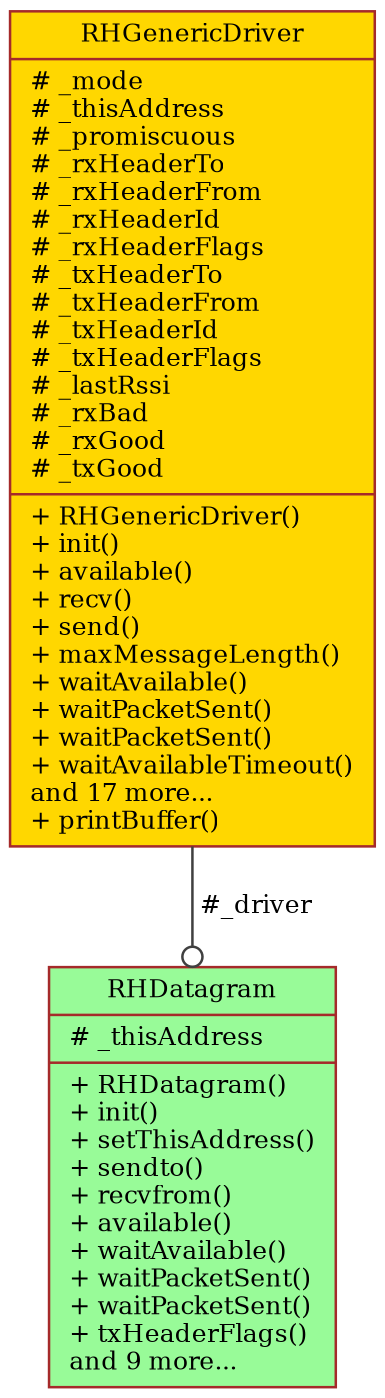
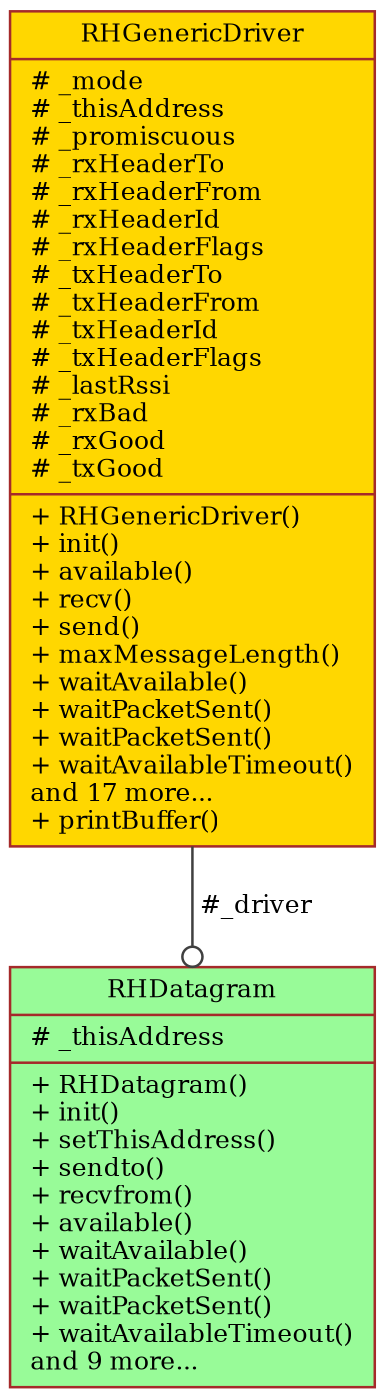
node "RHDatagram": text "+ txHeaderFlags()" -> "+ waitAvailableTimeout()"
